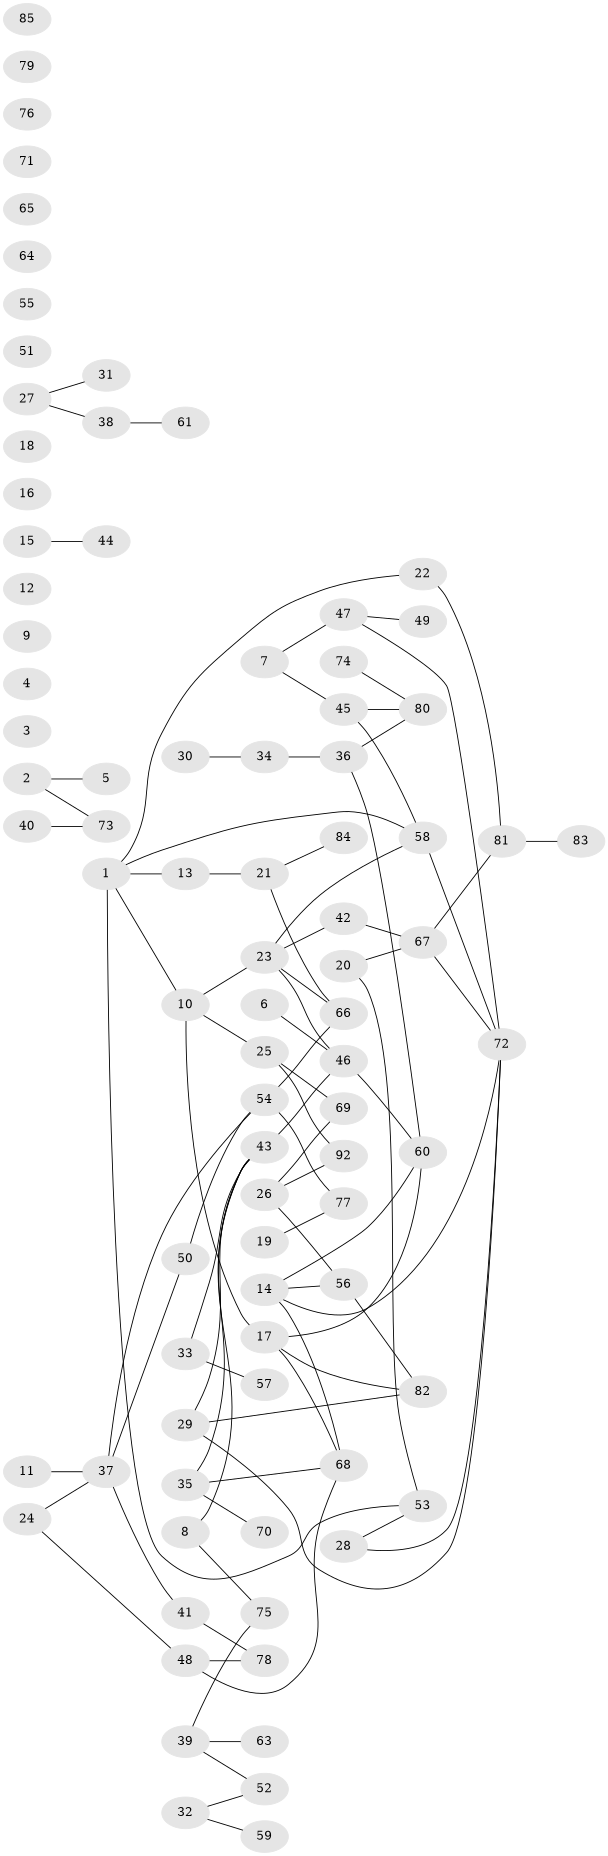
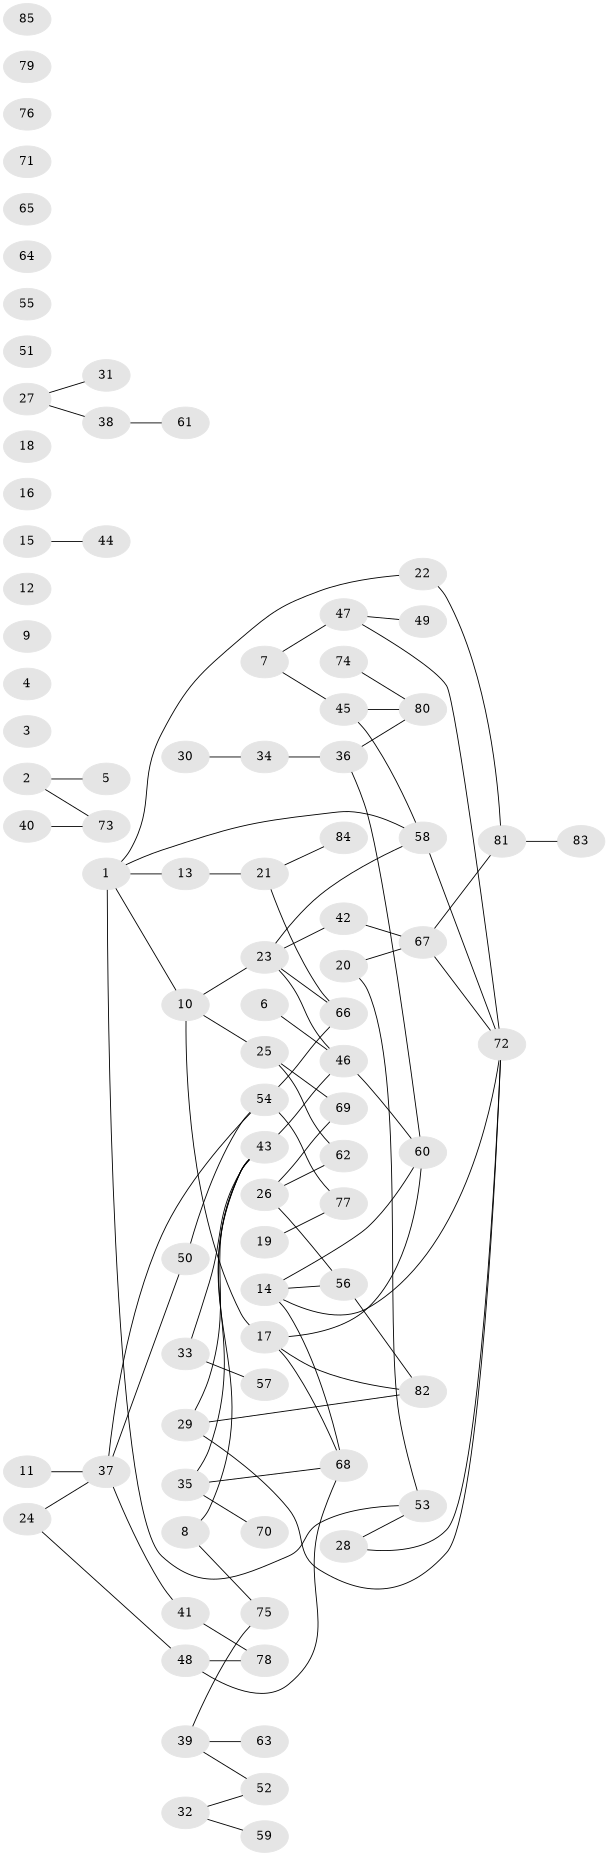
node "92": label "92" -> "62"
